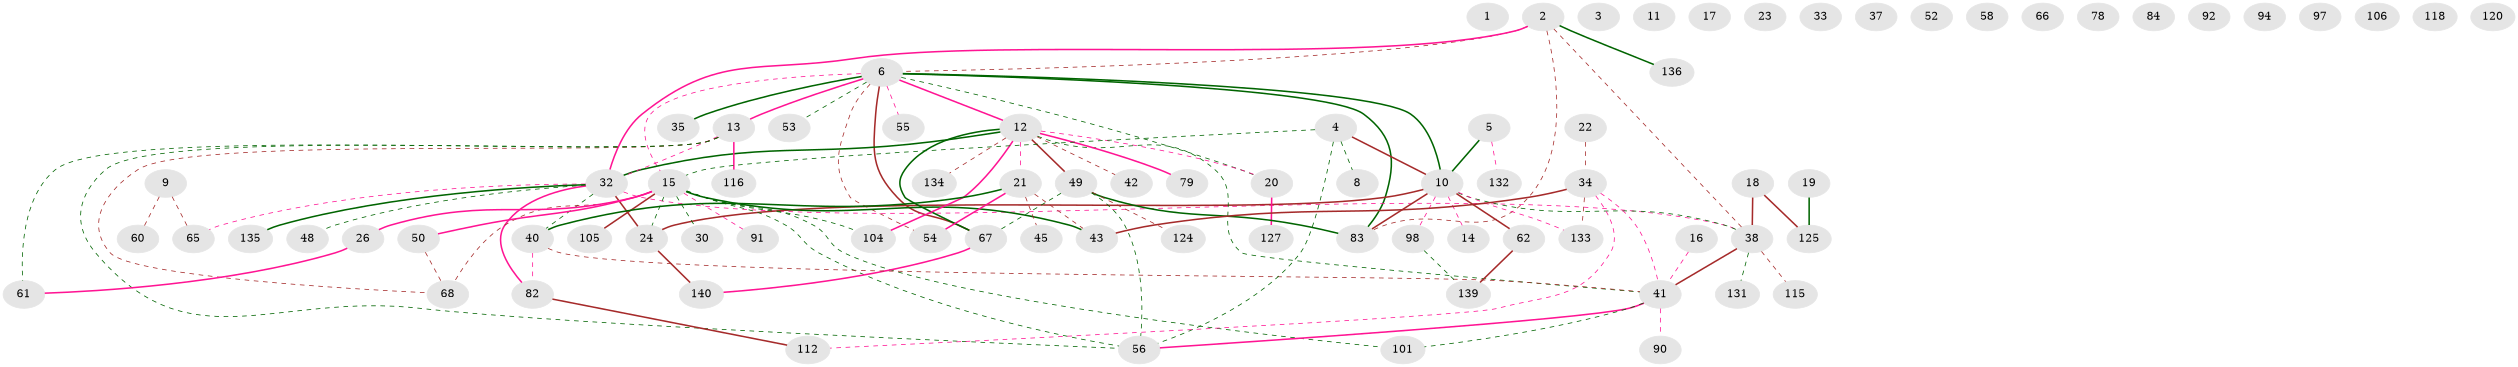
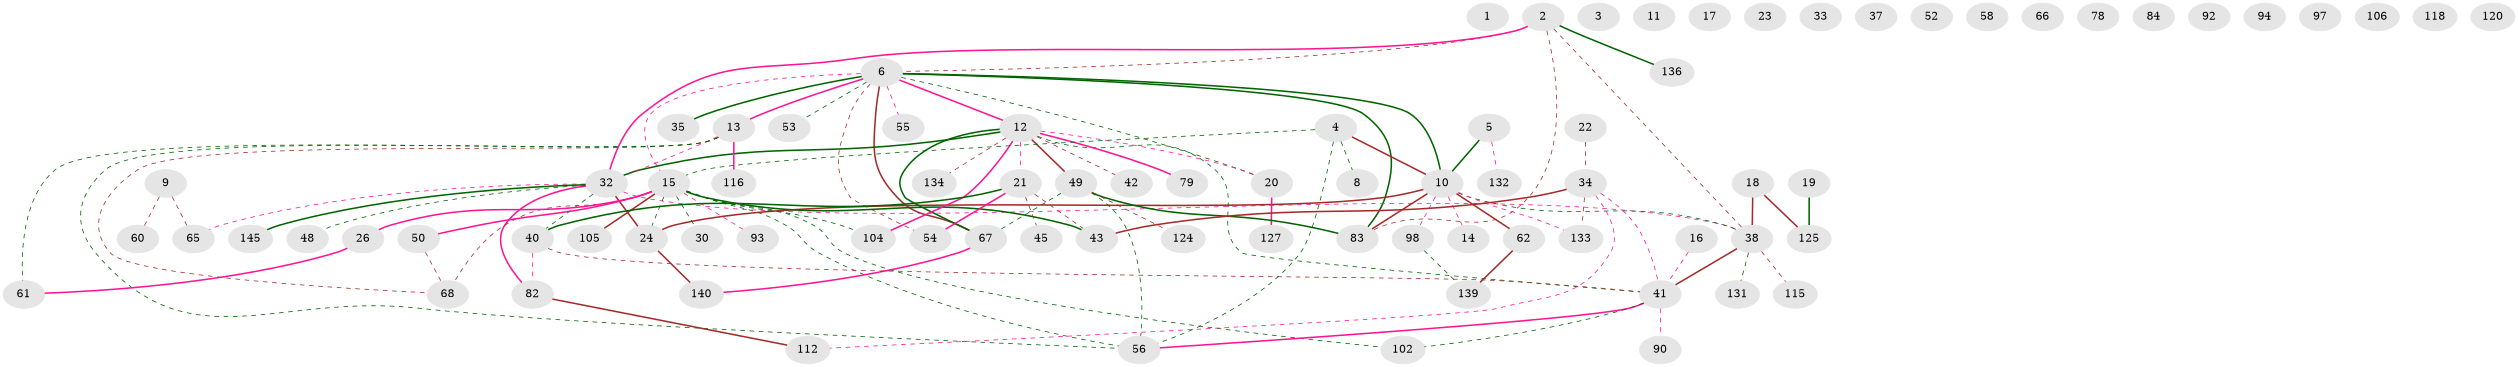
node "135": label "135" -> "145"
node "91": label "91" -> "93"
node "101": label "101" -> "102"
